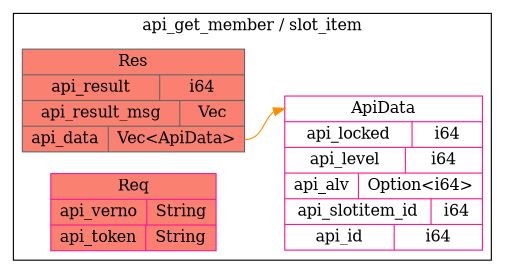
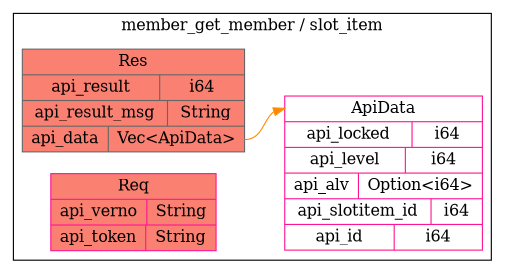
cluster "api_get_member / slot_item": label "api_get_member / slot_item" -> "member_get_member / slot_item"
node "Res": text "Vec" -> "String"
